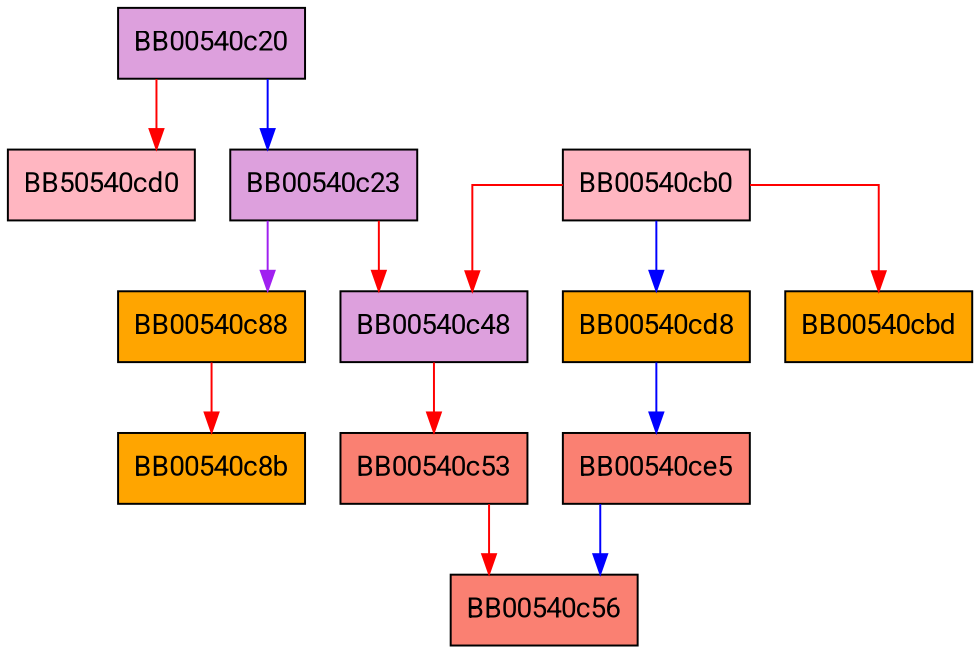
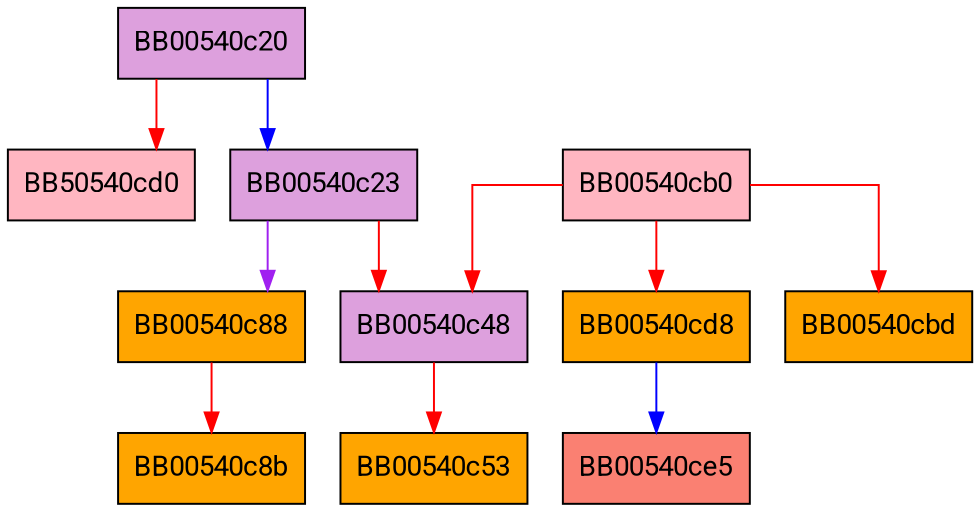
edge "BB00540cb0" -> "BB00540cd8": color blue -> red
node "BB00540c53": fillcolor salmon -> orange
node "BB00540c56": removed
